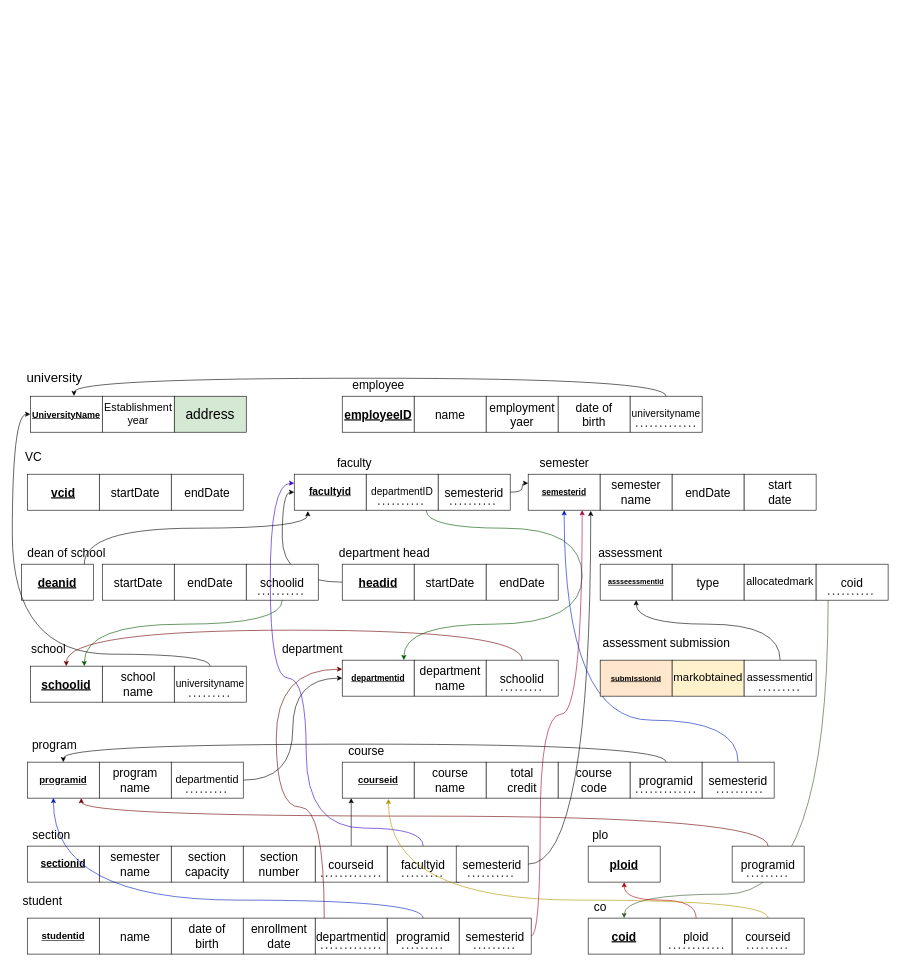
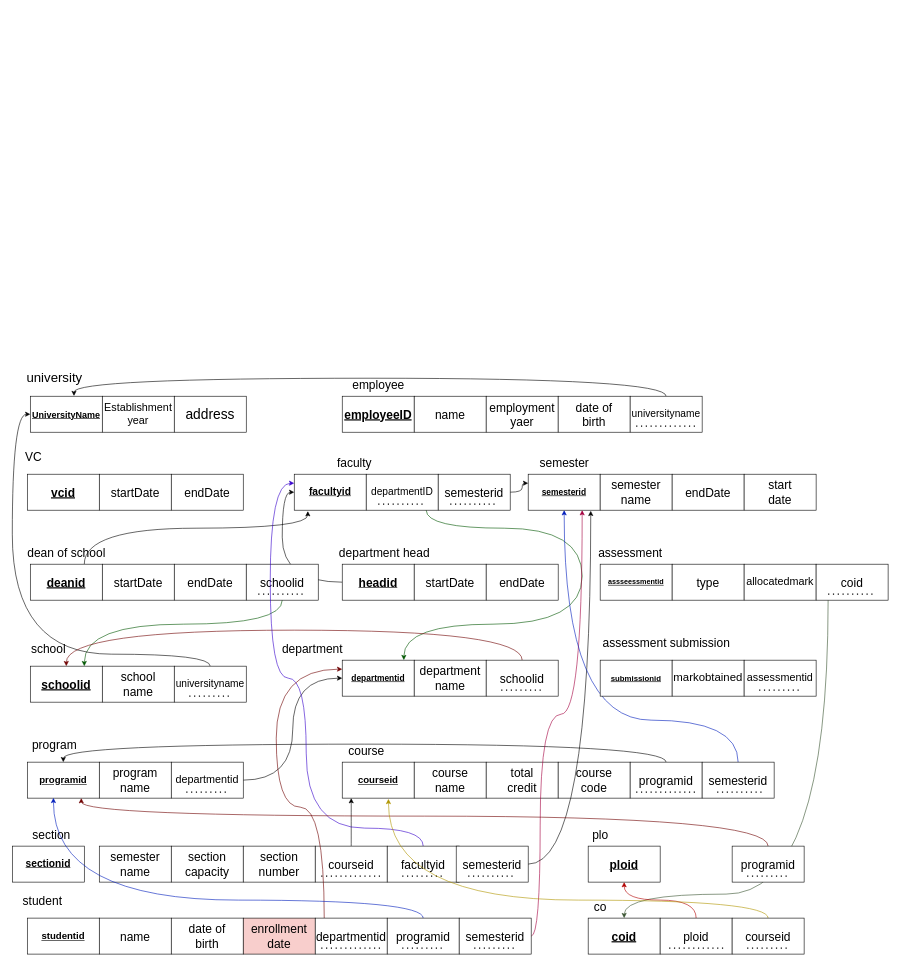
node "address": fillcolor #d5e8d4 -> #ffffff
node "deanid": moved (57, 582) -> (66, 582)
edge "assessmentid" -> "assseessmentid": removed
node "submissionid": fillcolor #ffe6cc -> #ffffff
node "markobtained": fillcolor #fff2cc -> #ffffff
node "sectionid": moved (63, 864) -> (48, 864)
node "enrollment date": fillcolor #ffffff -> #f8cecc
